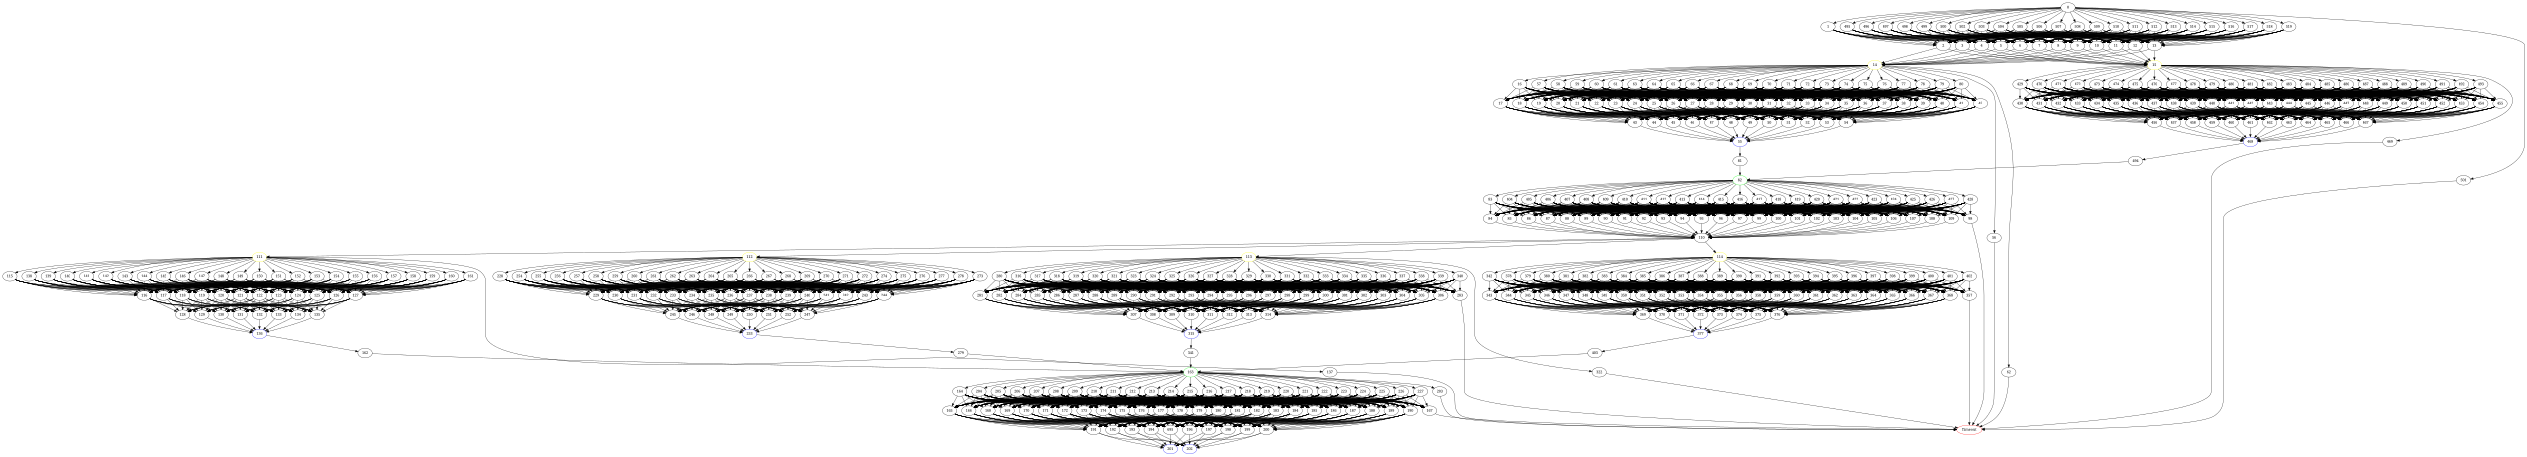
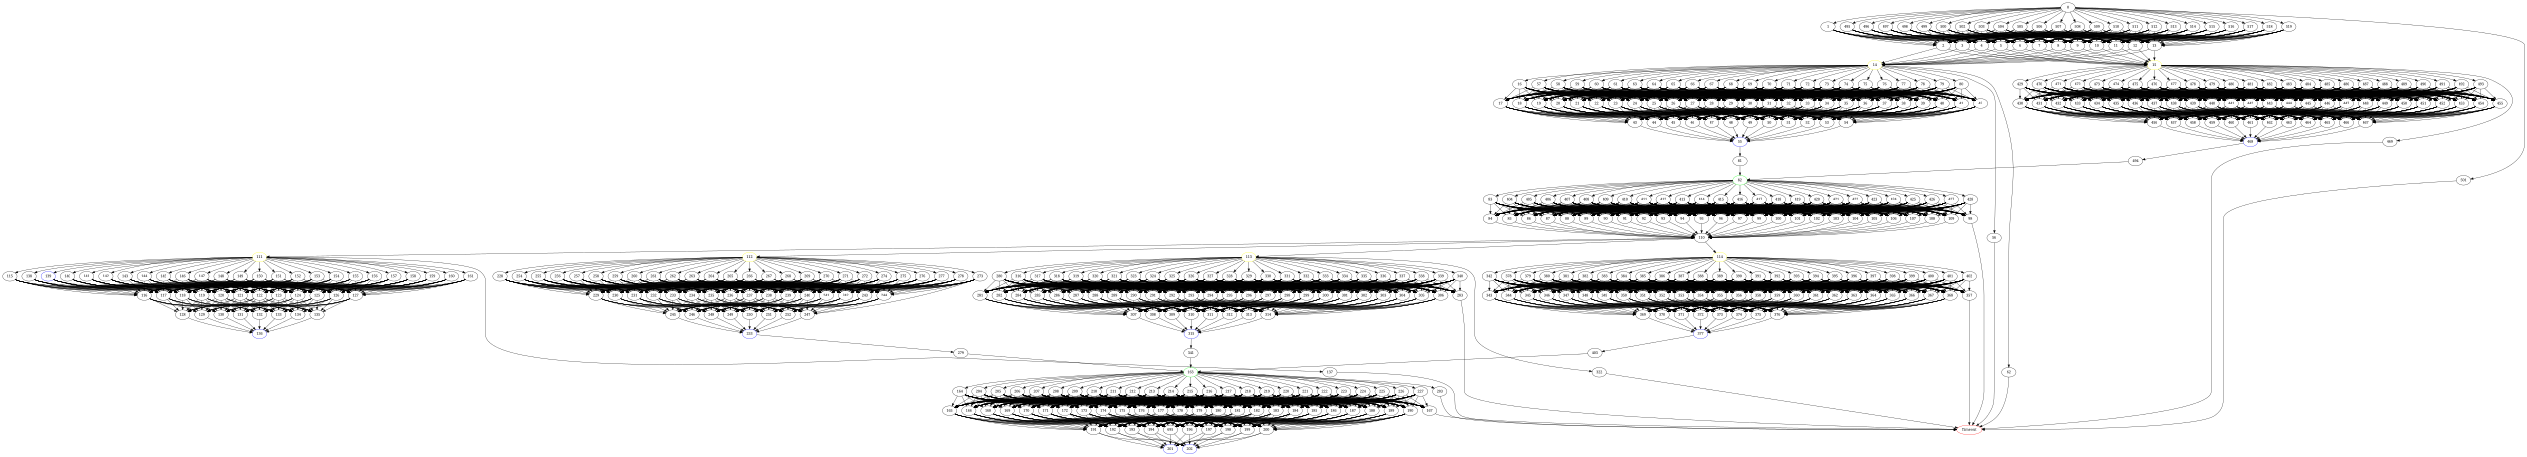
node "139": color black -> blue
edge "273" -> "235": now "273" -> "247"
node "162": removed
